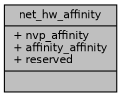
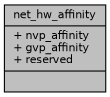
node "net_hw_affinity": text "+ affinity_affinity" -> "+ gvp_affinity"
